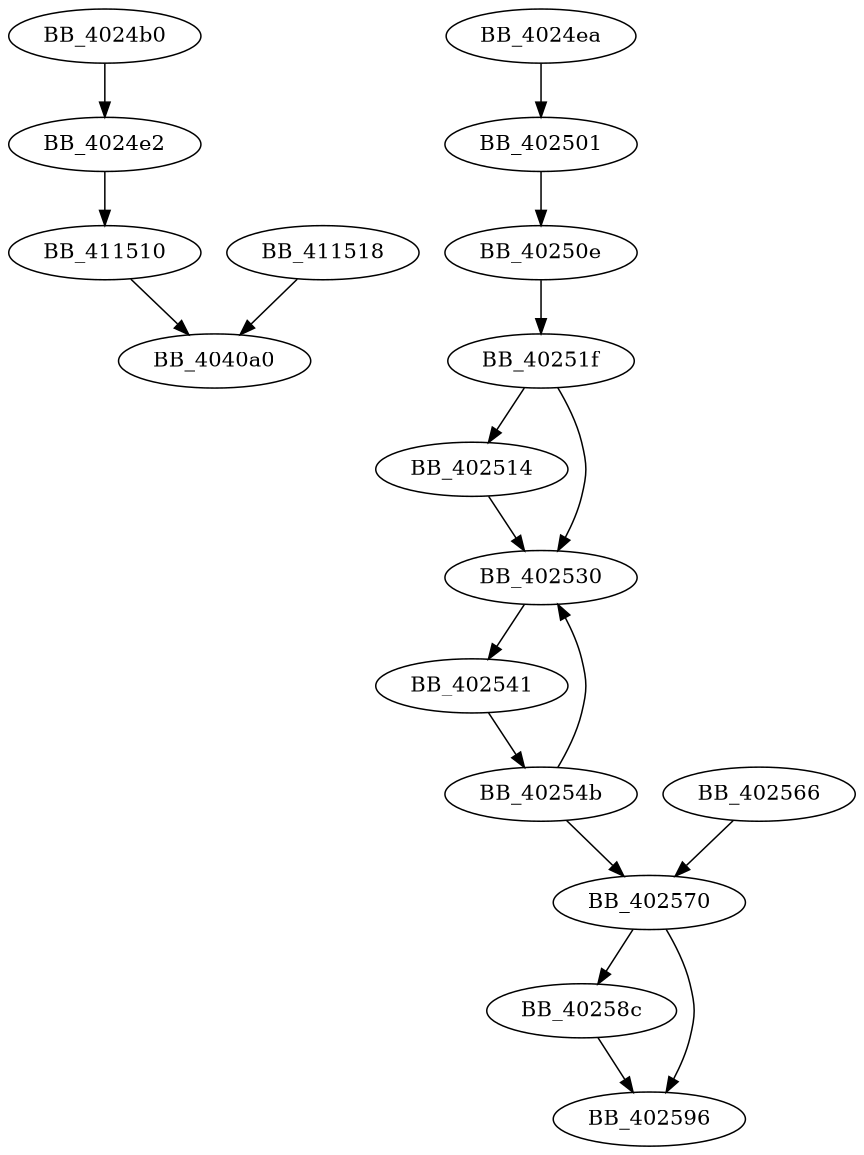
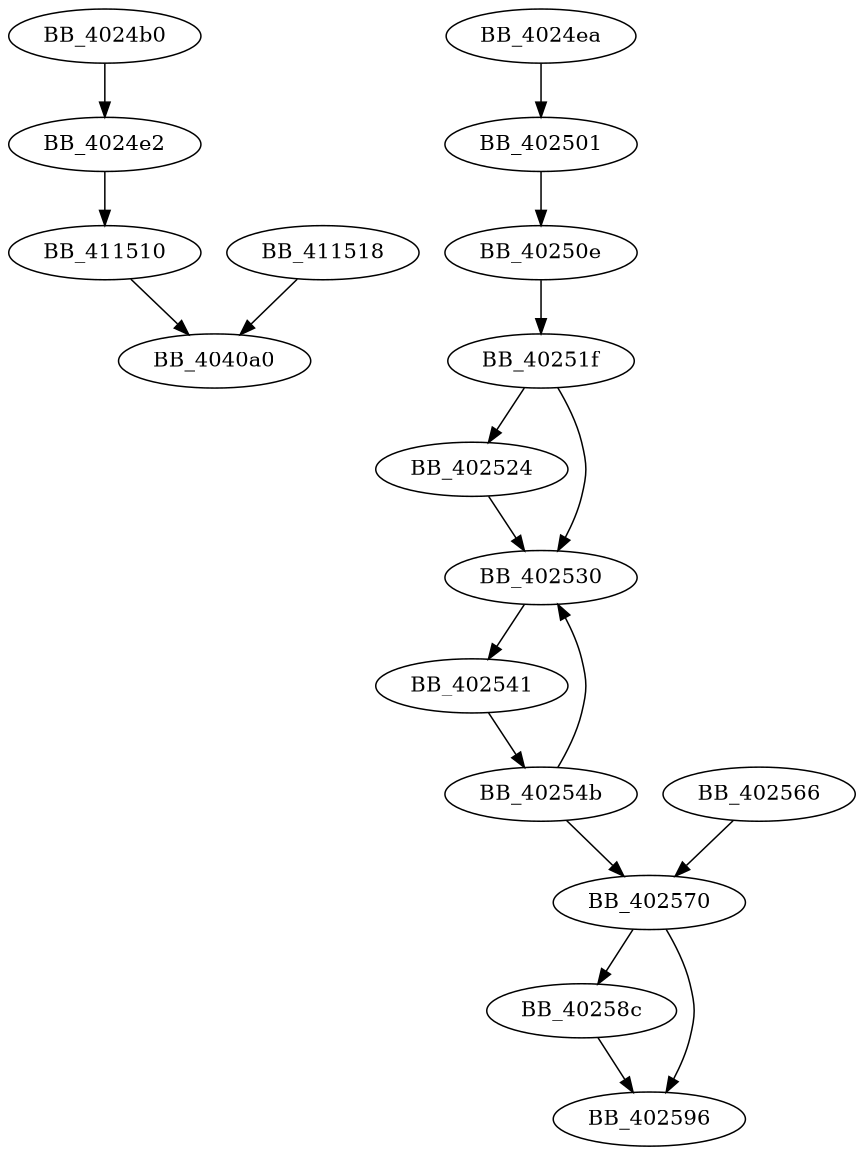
node "BB_402514": label "BB_402514" -> "BB_402524"
